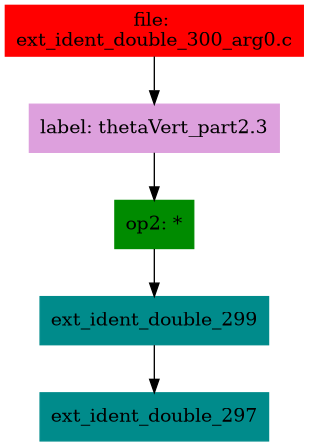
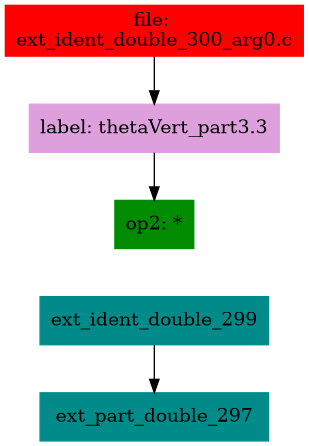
node "label: thetaVert_part2.3": label "label: thetaVert_part2.3" -> "label: thetaVert_part3.3"
edge "op2: *" -> "ext_ident_double_299": removed
node "ext_ident_double_297": label "ext_ident_double_297" -> "ext_part_double_297"
